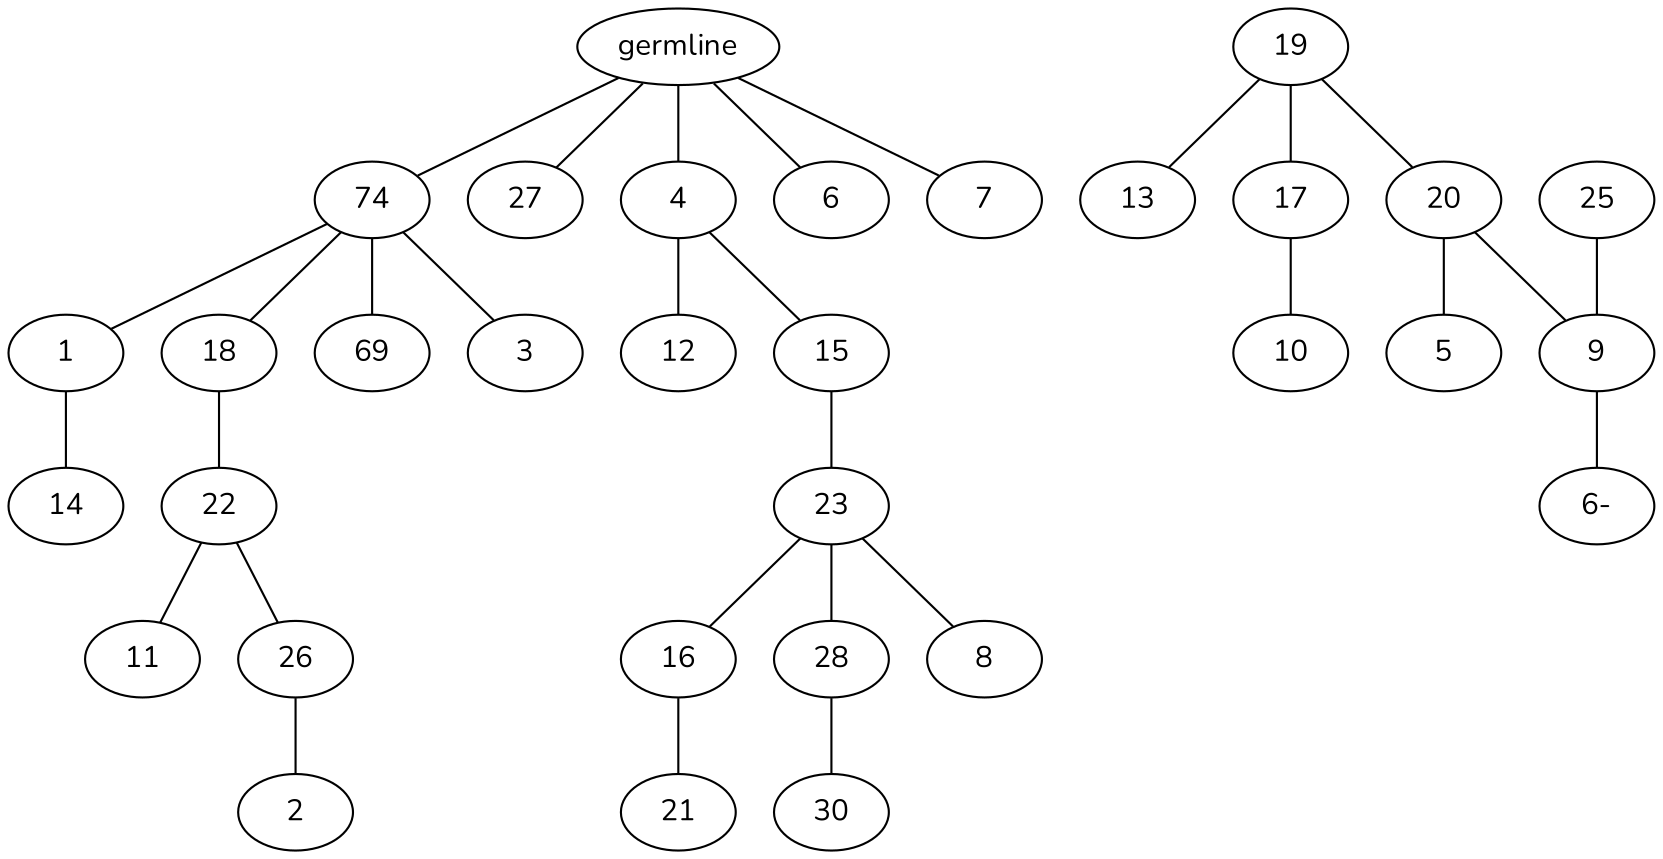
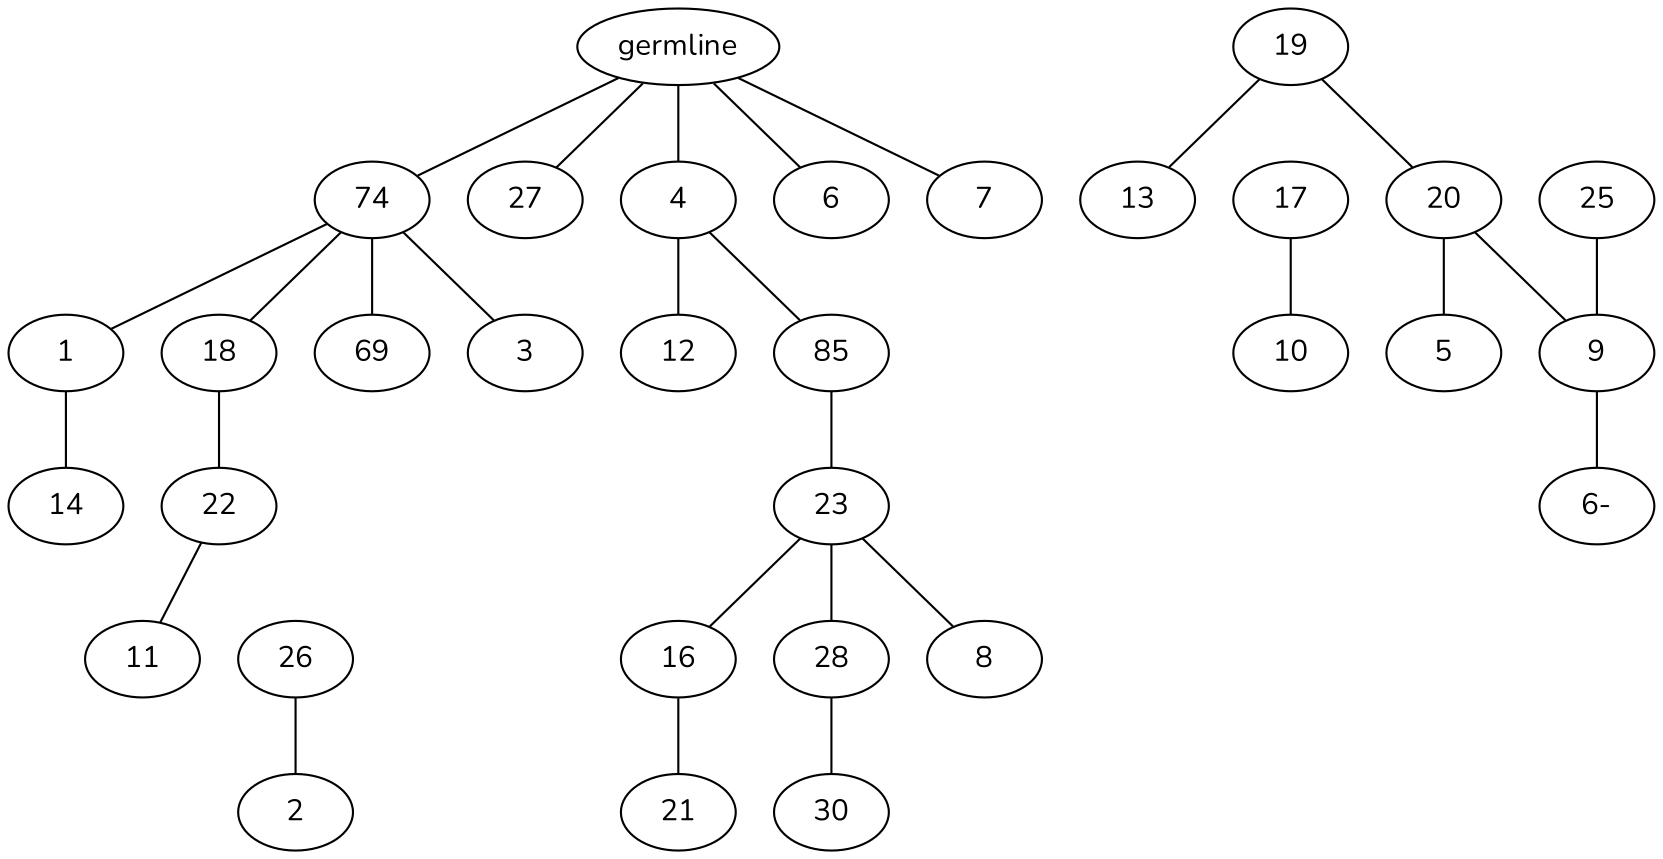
edge "19" -- "17": removed
node "15": label "15" -> "85"
edge "22" -- "26": removed
